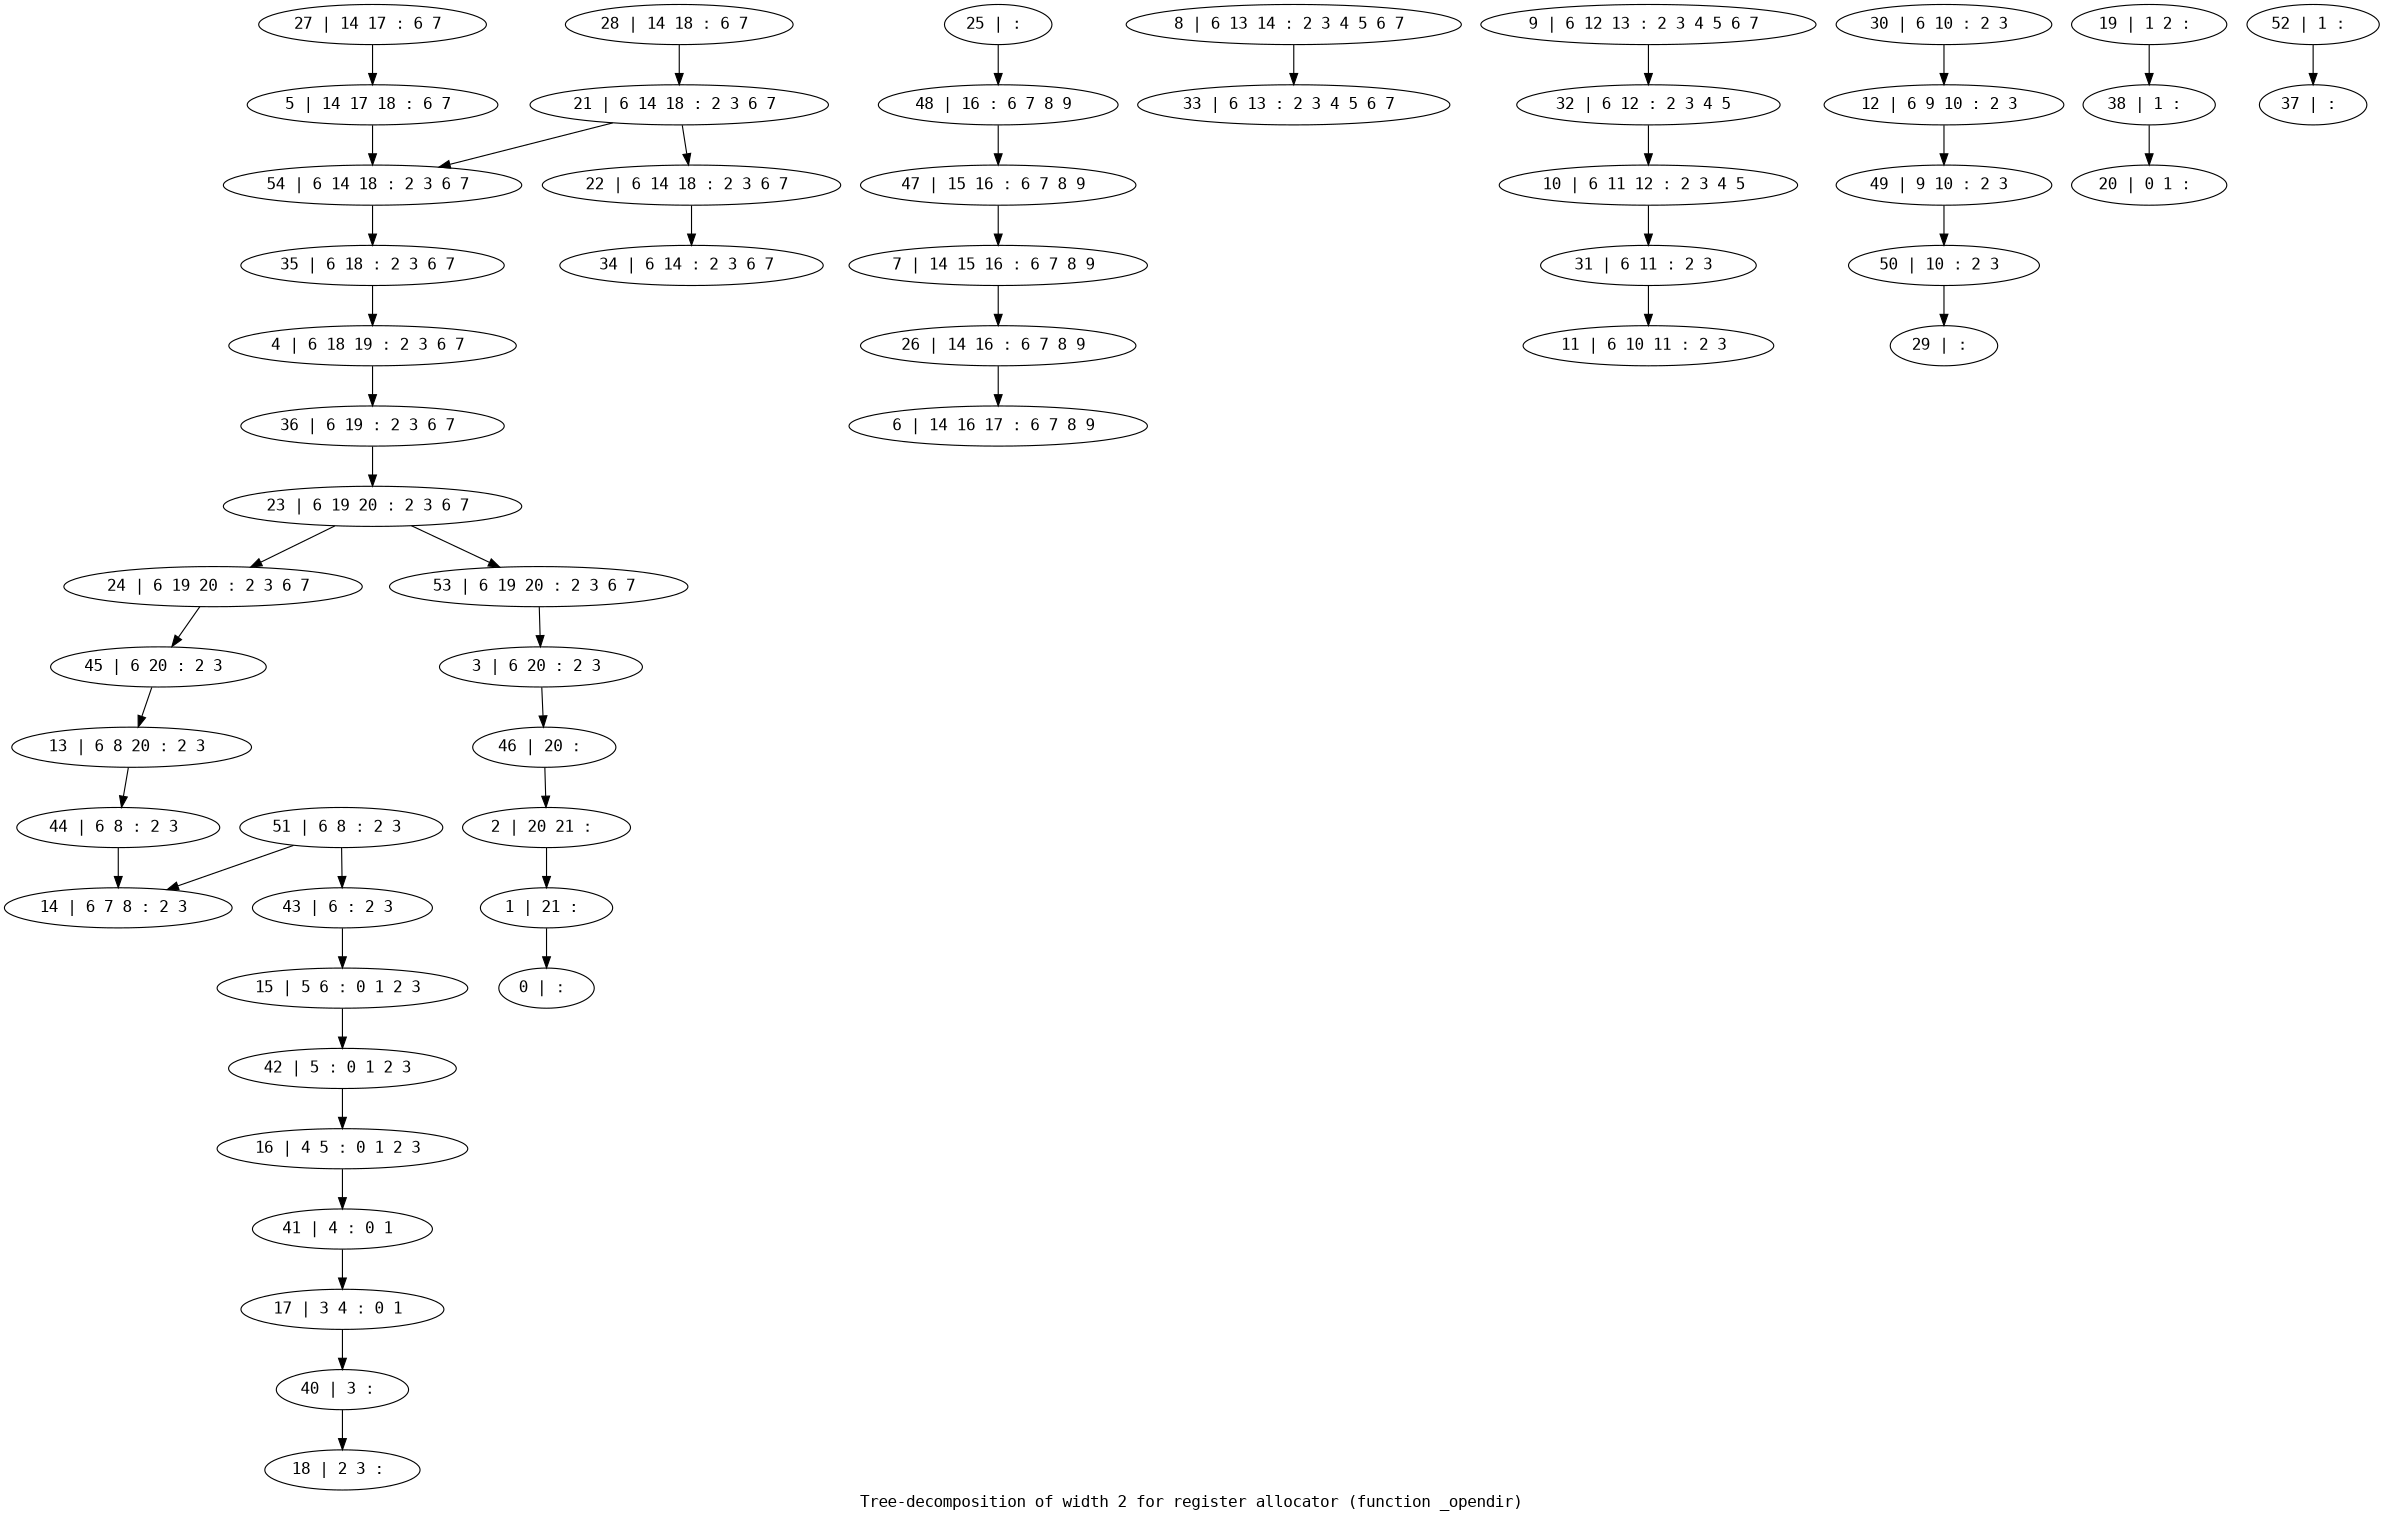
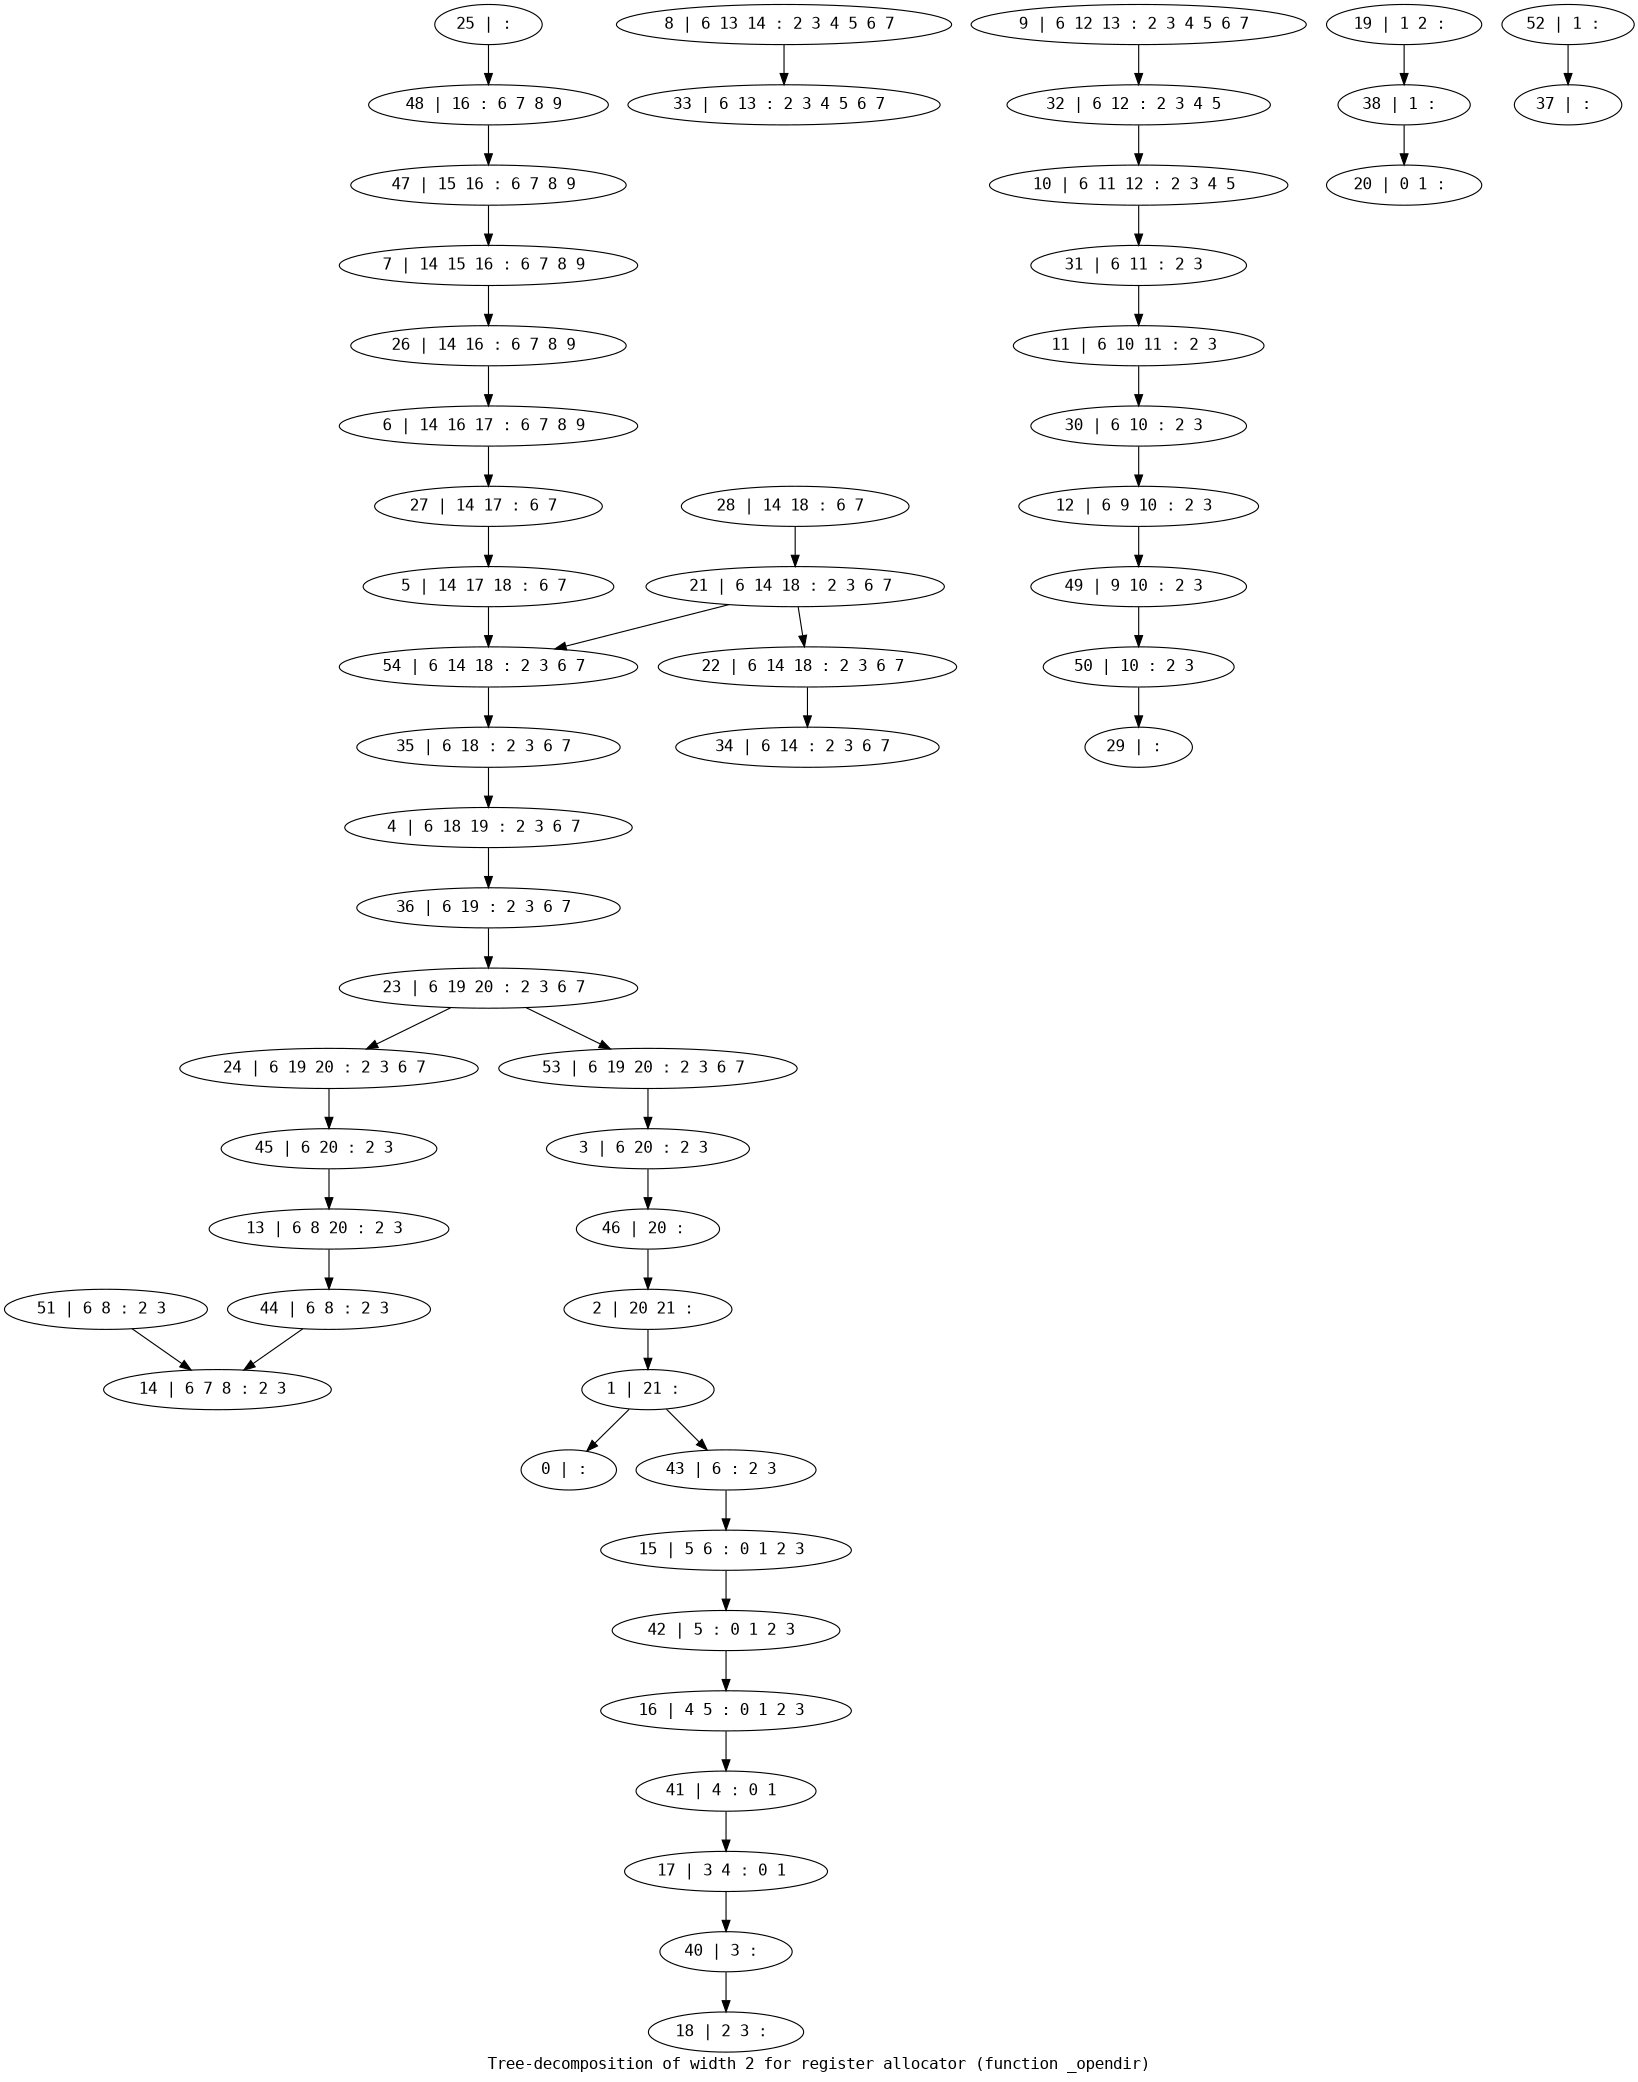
edge "11 | 6 10 11 : 2 3" -> "30 | 6 10 : 2 3": added
edge "6 | 14 16 17 : 6 7 8 9" -> "27 | 14 17 : 6 7": added
edge "51 | 6 8 : 2 3" -> "43 | 6 : 2 3": now "1 | 21 :" -> "43 | 6 : 2 3"
